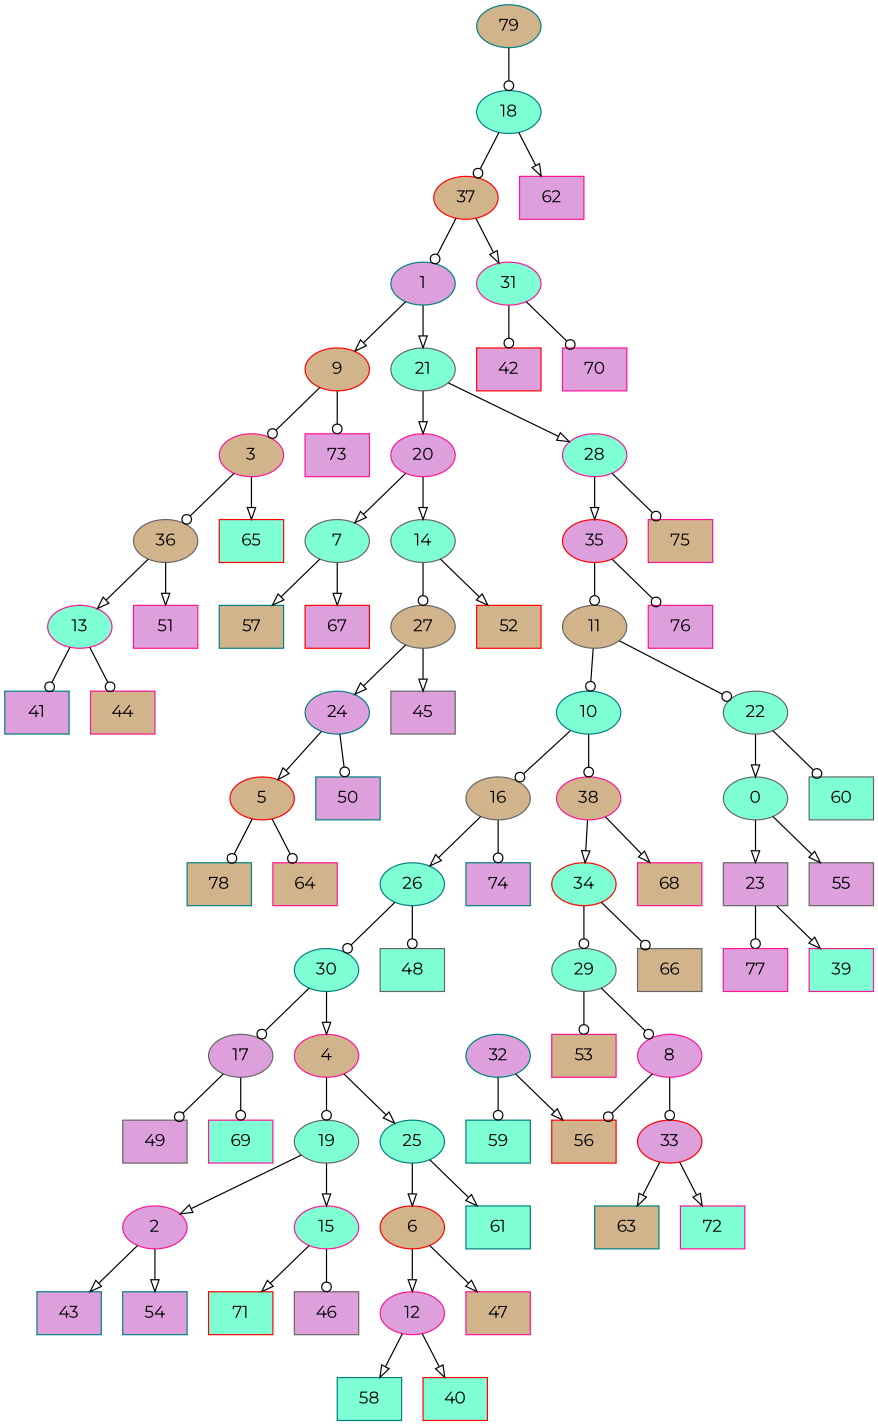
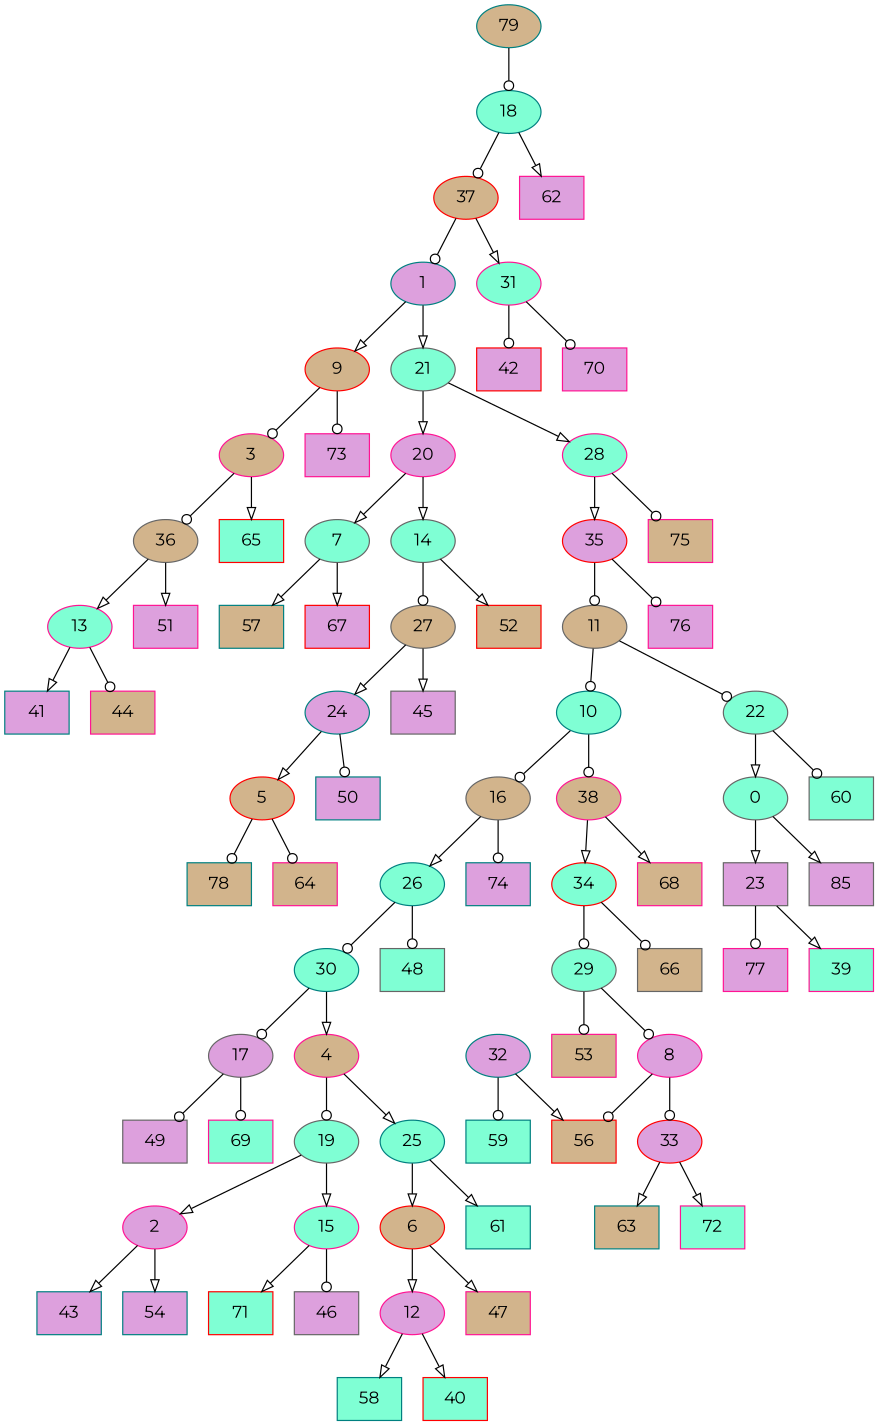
edge "13" -> "41": arrowhead odot -> onormal
node "55": label "55" -> "85"
